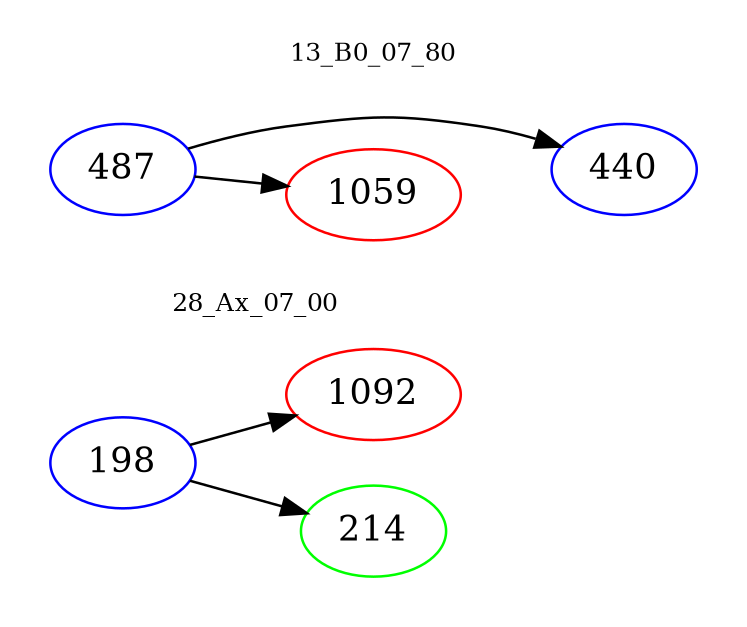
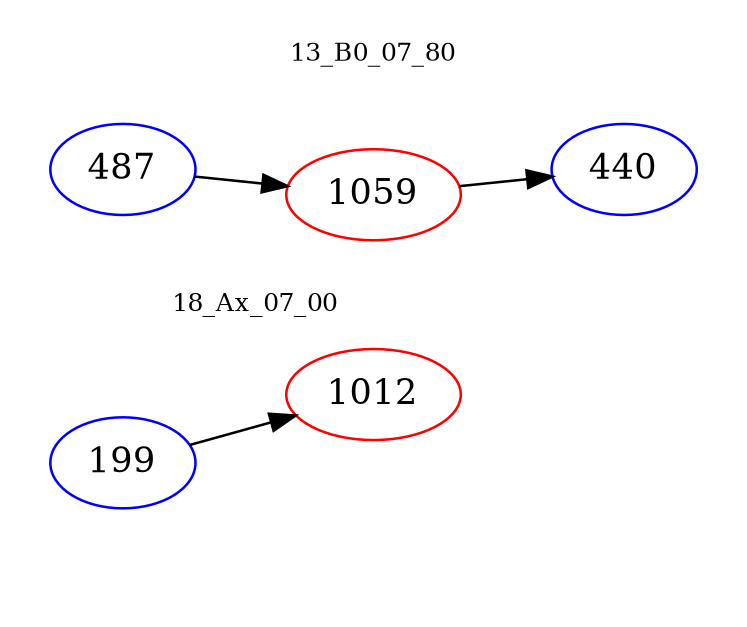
edge "487" -> "440": now "1059" -> "440"
cluster "28_Ax_07_00": label "28_Ax_07_00" -> "18_Ax_07_00"
node "1092": label "1092" -> "1012"
node "198": label "198" -> "199"
node "214": removed
